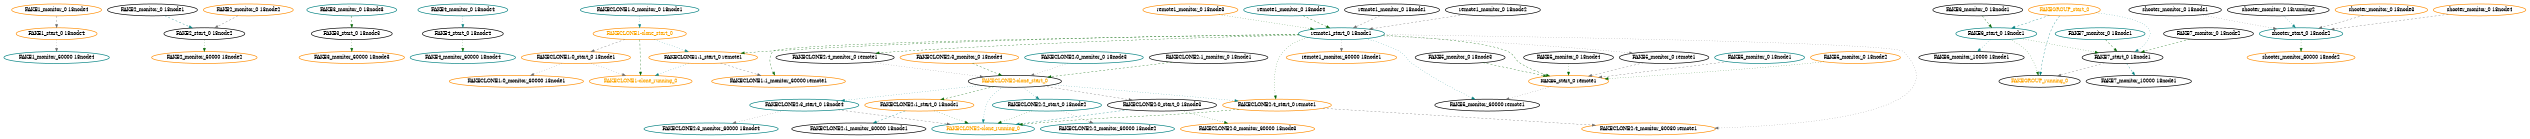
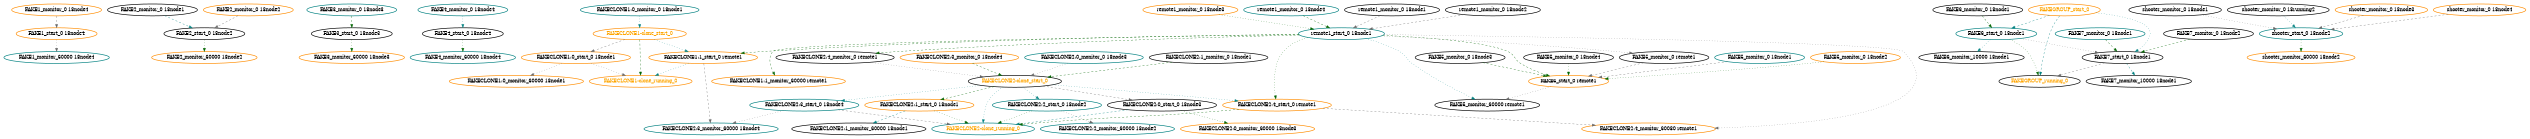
edge "FAKE6_start_0 18node1" -> "FAKE7_start_0 18node1": color darkgreen -> gray40
node "remote1_monitor_60000 18node1": removed
edge "FAKECLONE1:1_start_0 remote1" -> "FAKECLONE1:1_monitor_60000 remote1": now "FAKECLONE1:1_start_0 remote1" -> "FAKECLONE2:3_monitor_60000 18node4"
